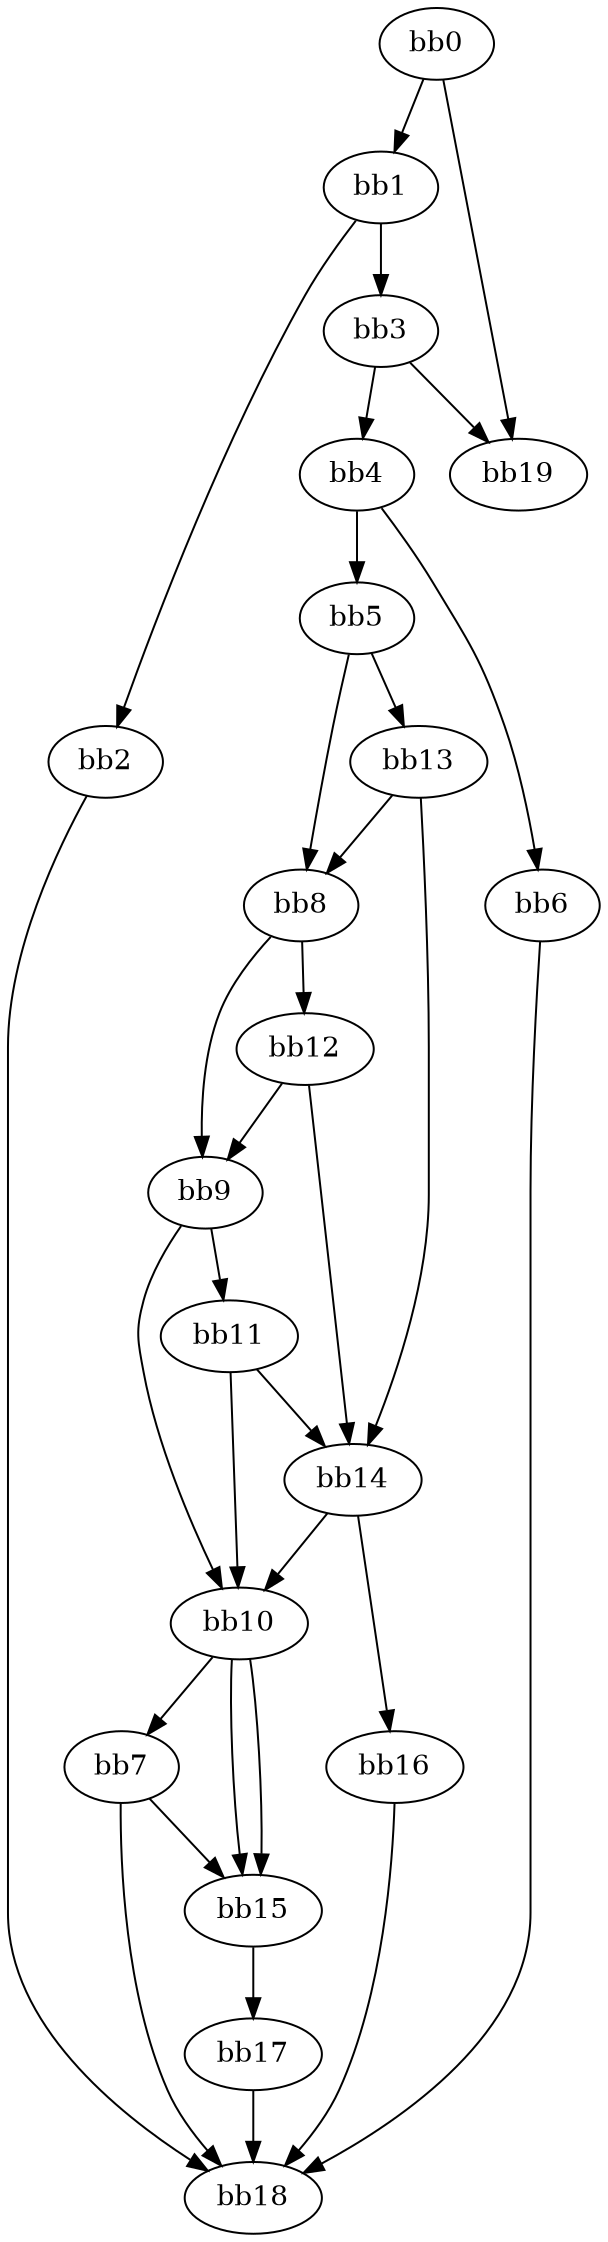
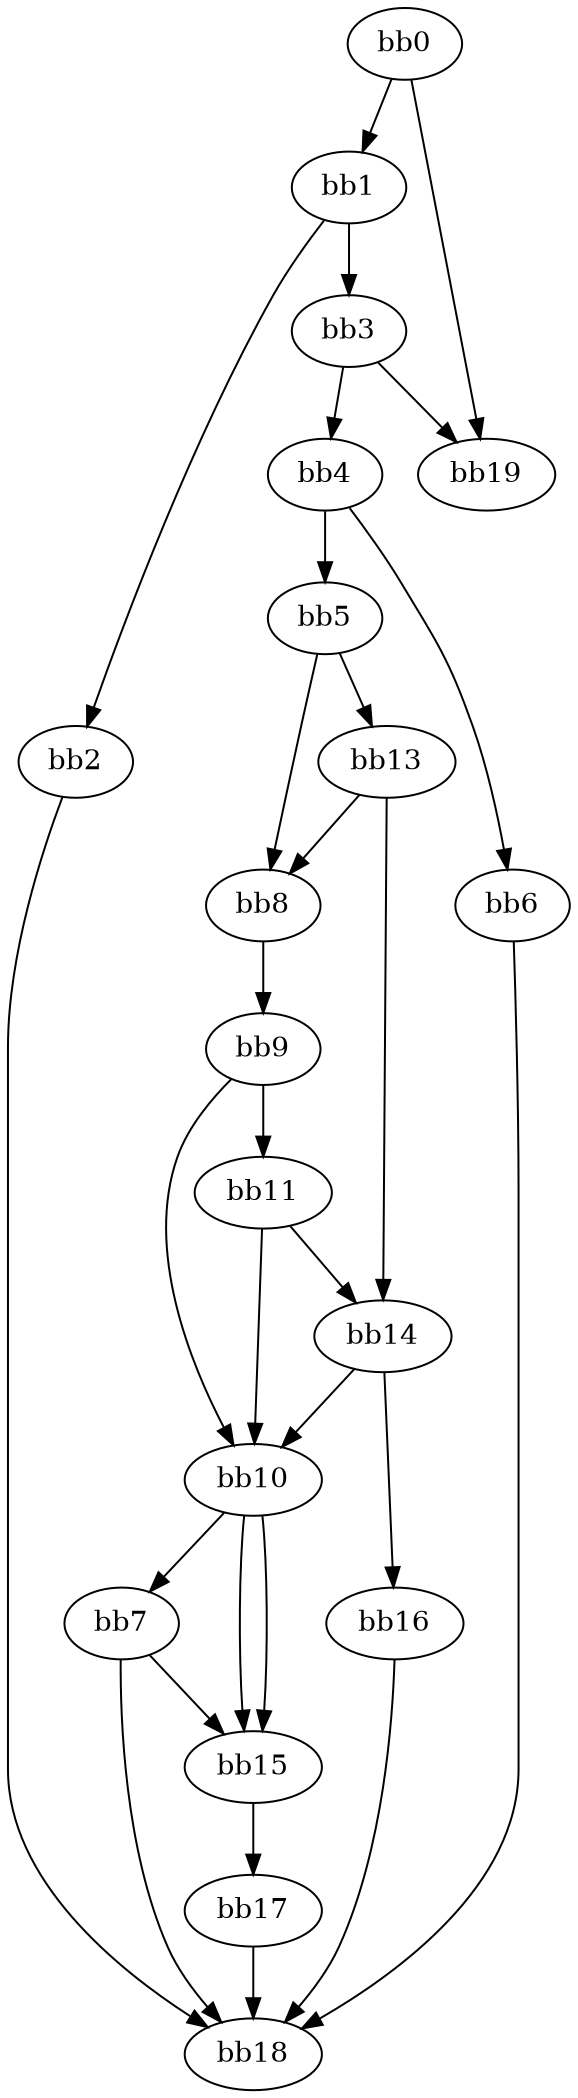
node "bb12": removed
